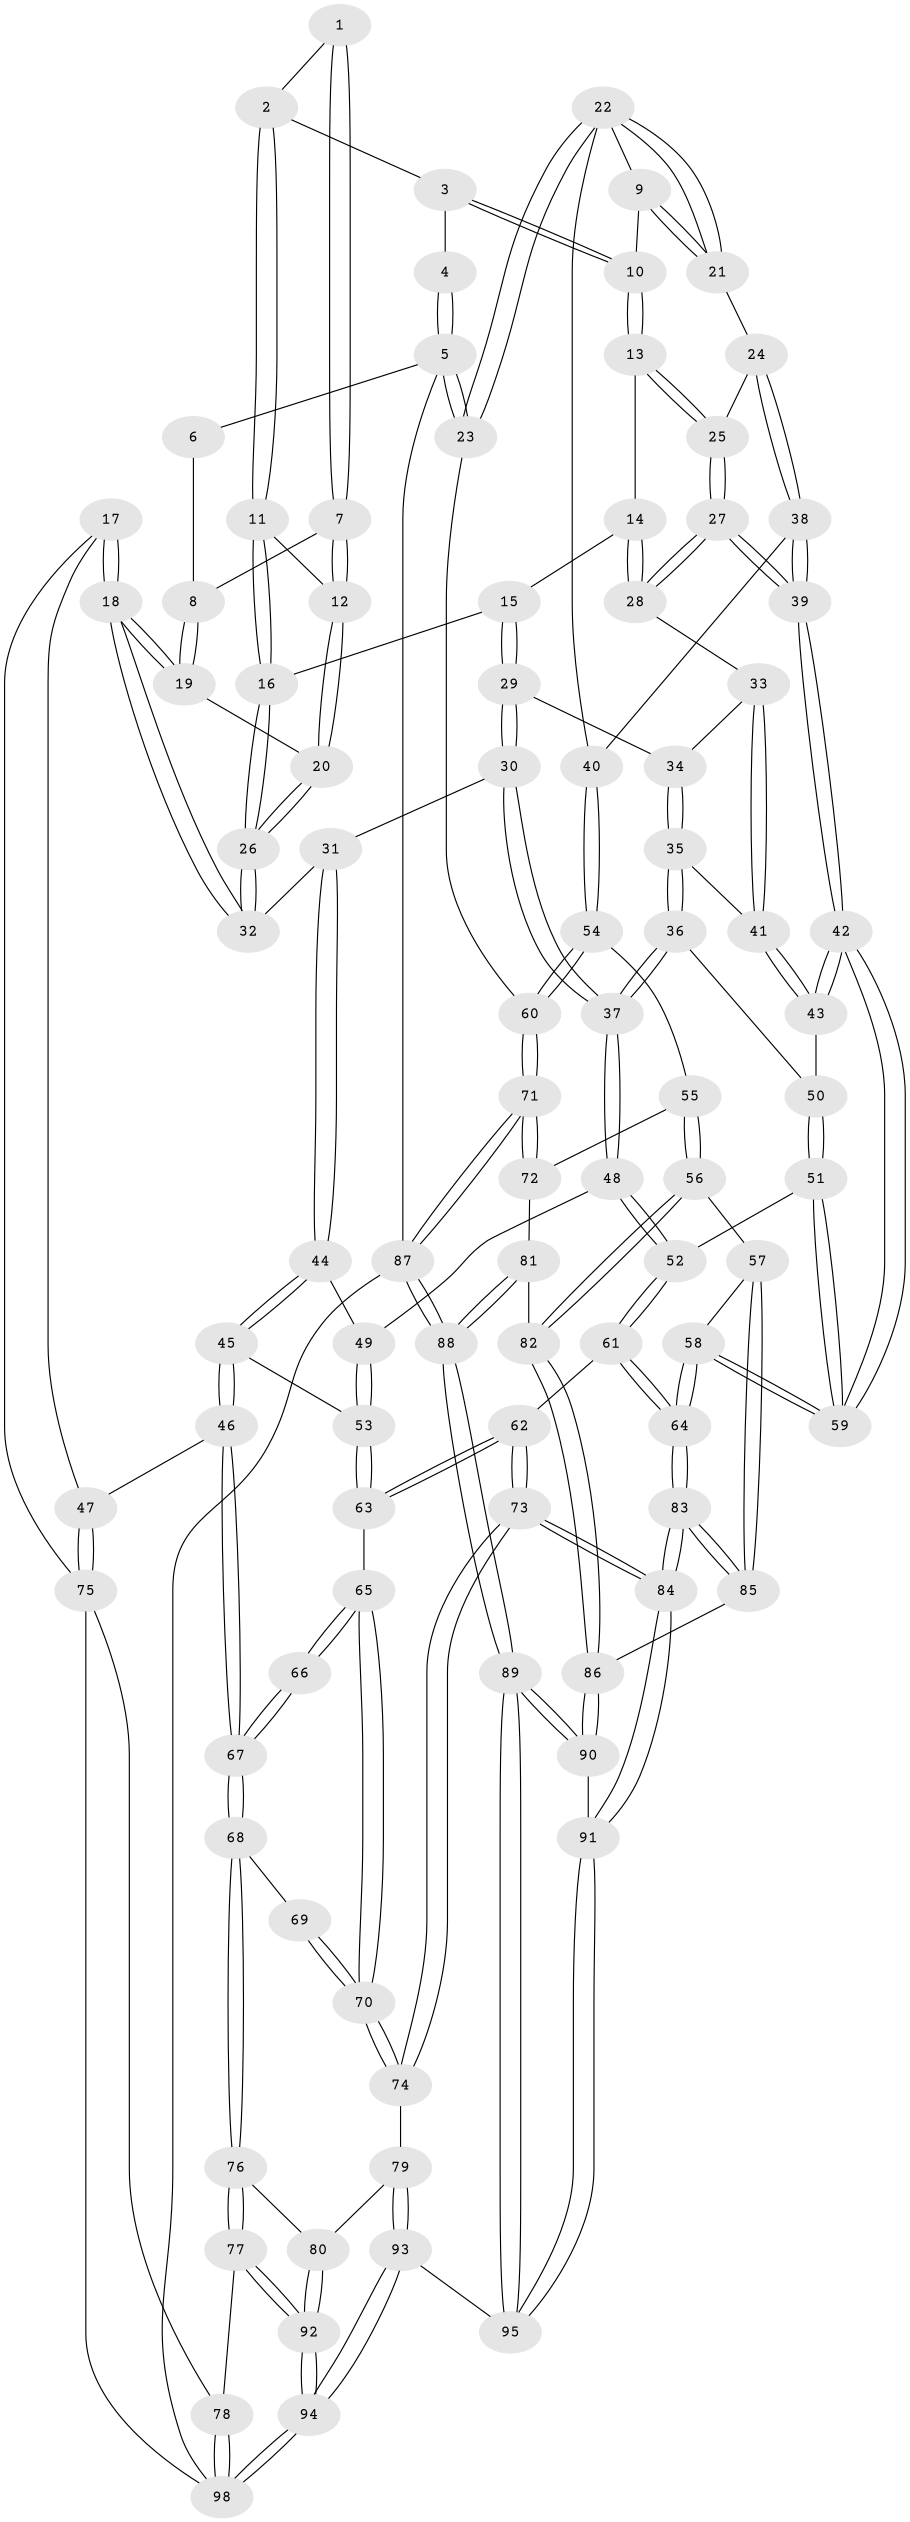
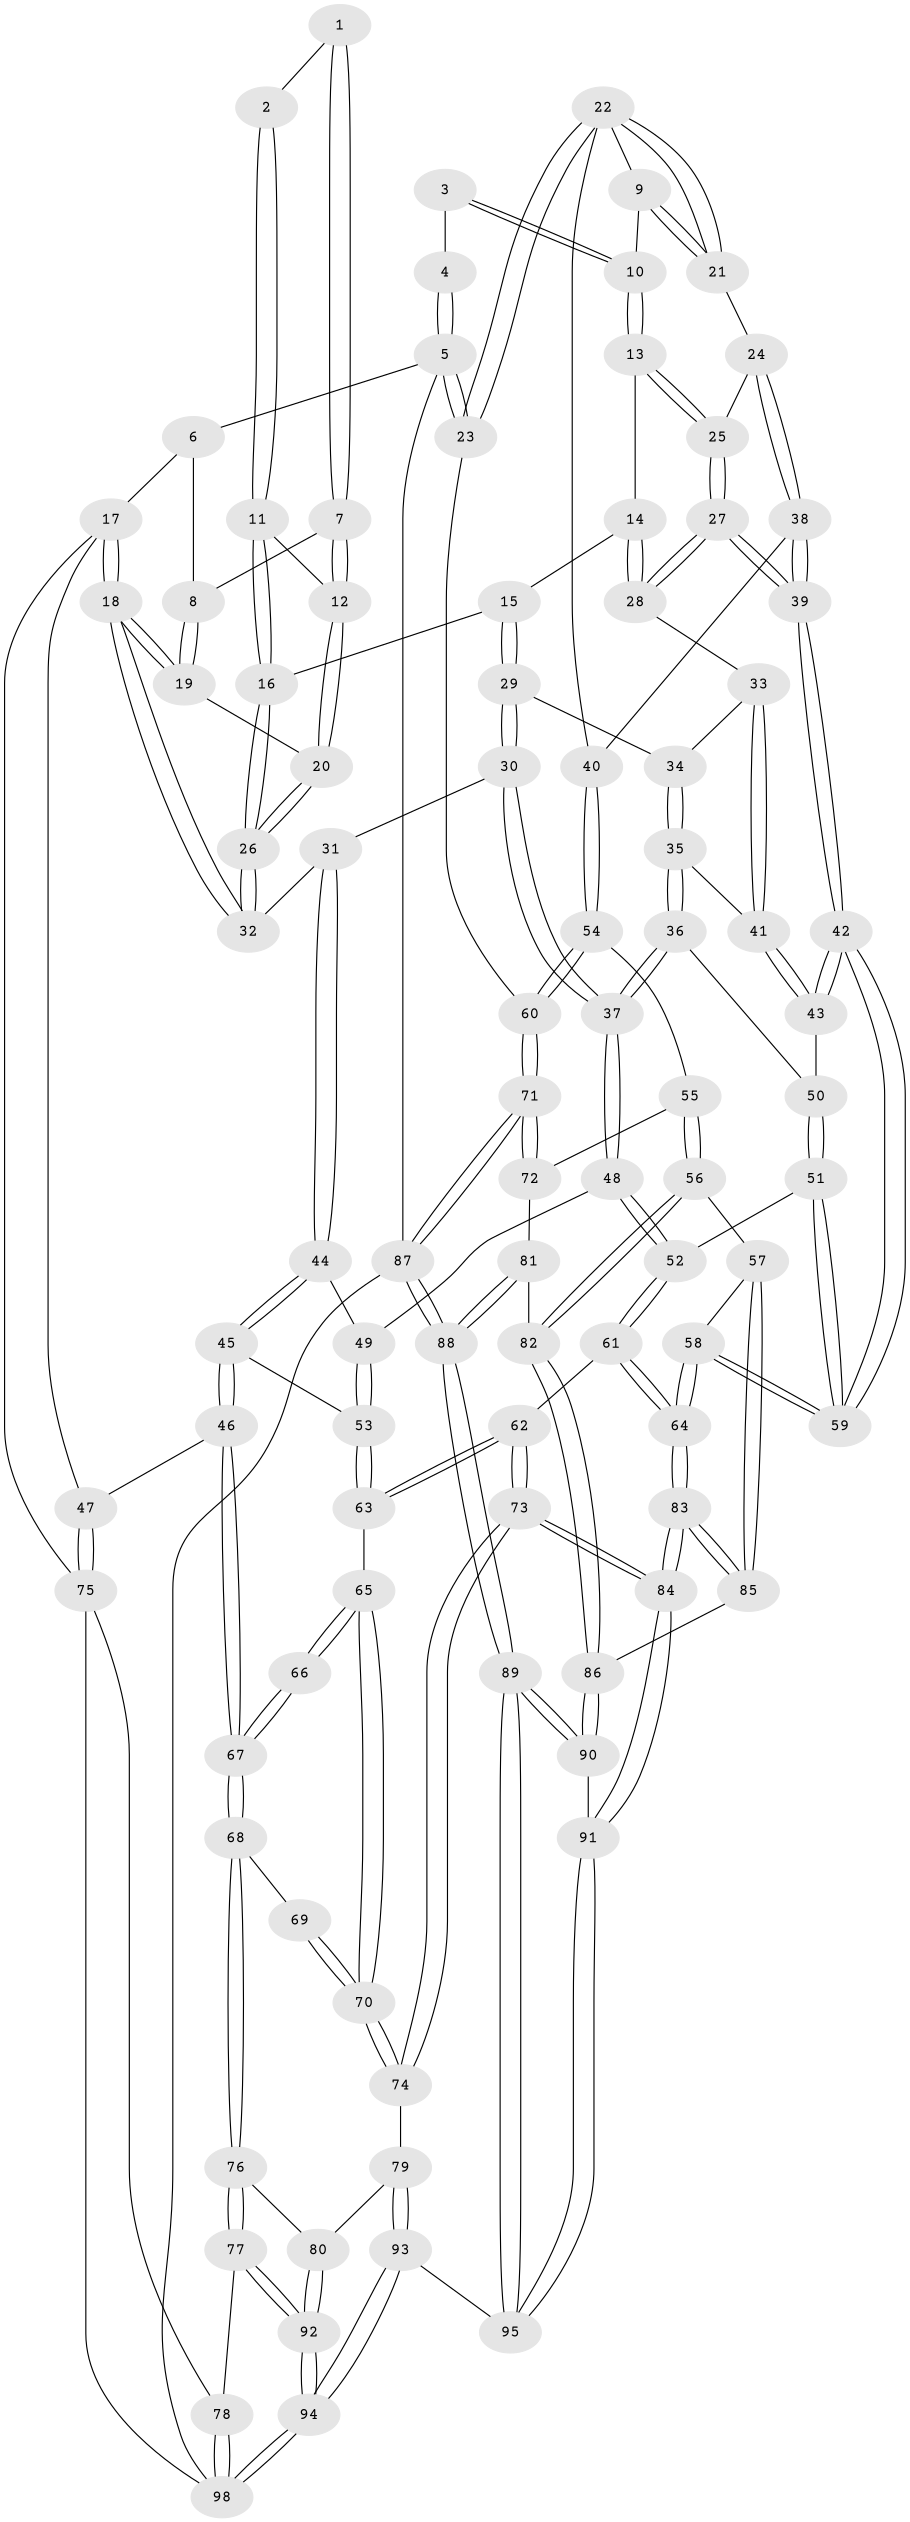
edge "2" -- "3": removed
edge "6" -- "17": added
